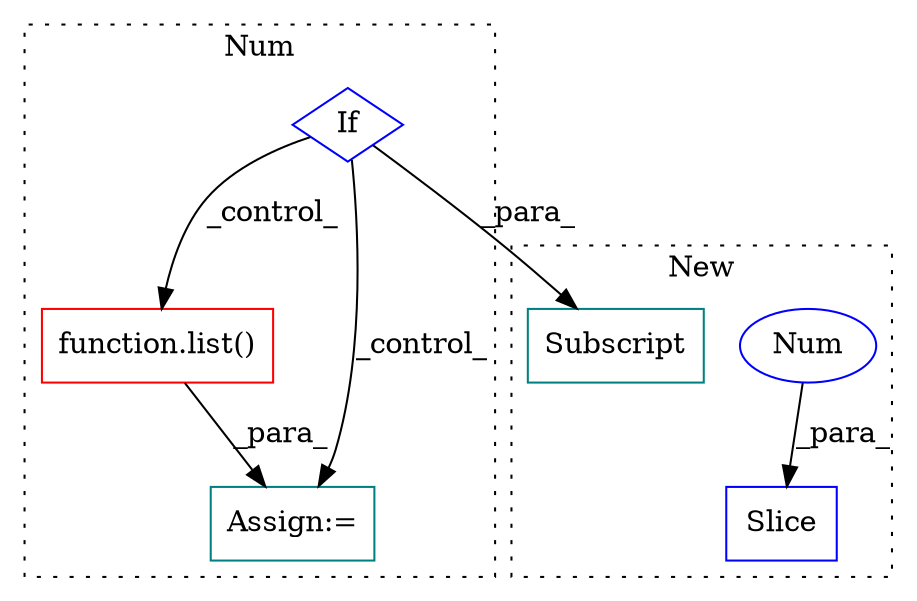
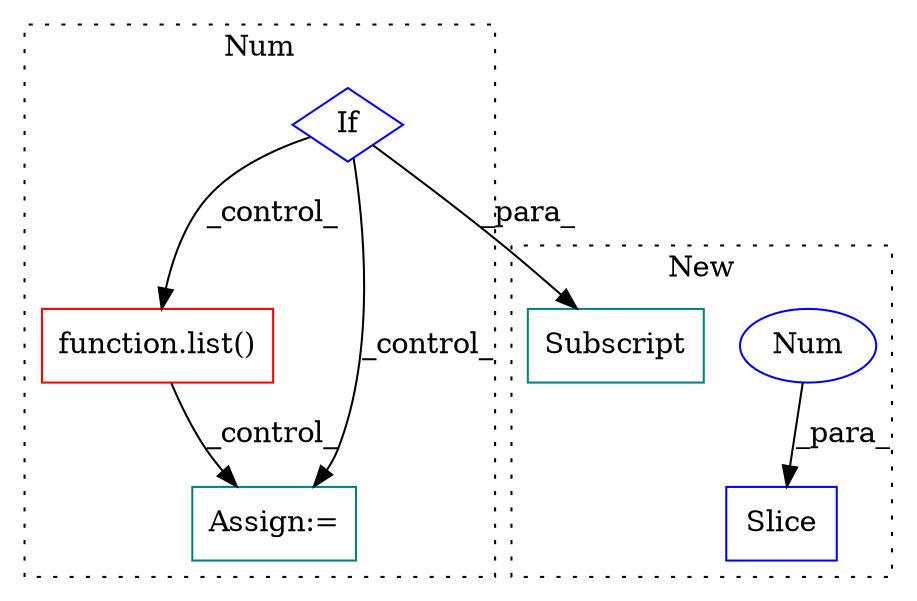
edge "function.list()" -> "Assign:=": label "_para_" -> "_control_"
